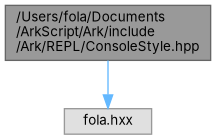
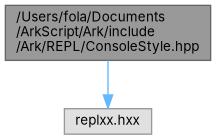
node "fola.hxx": label "fola.hxx" -> "replxx.hxx"
